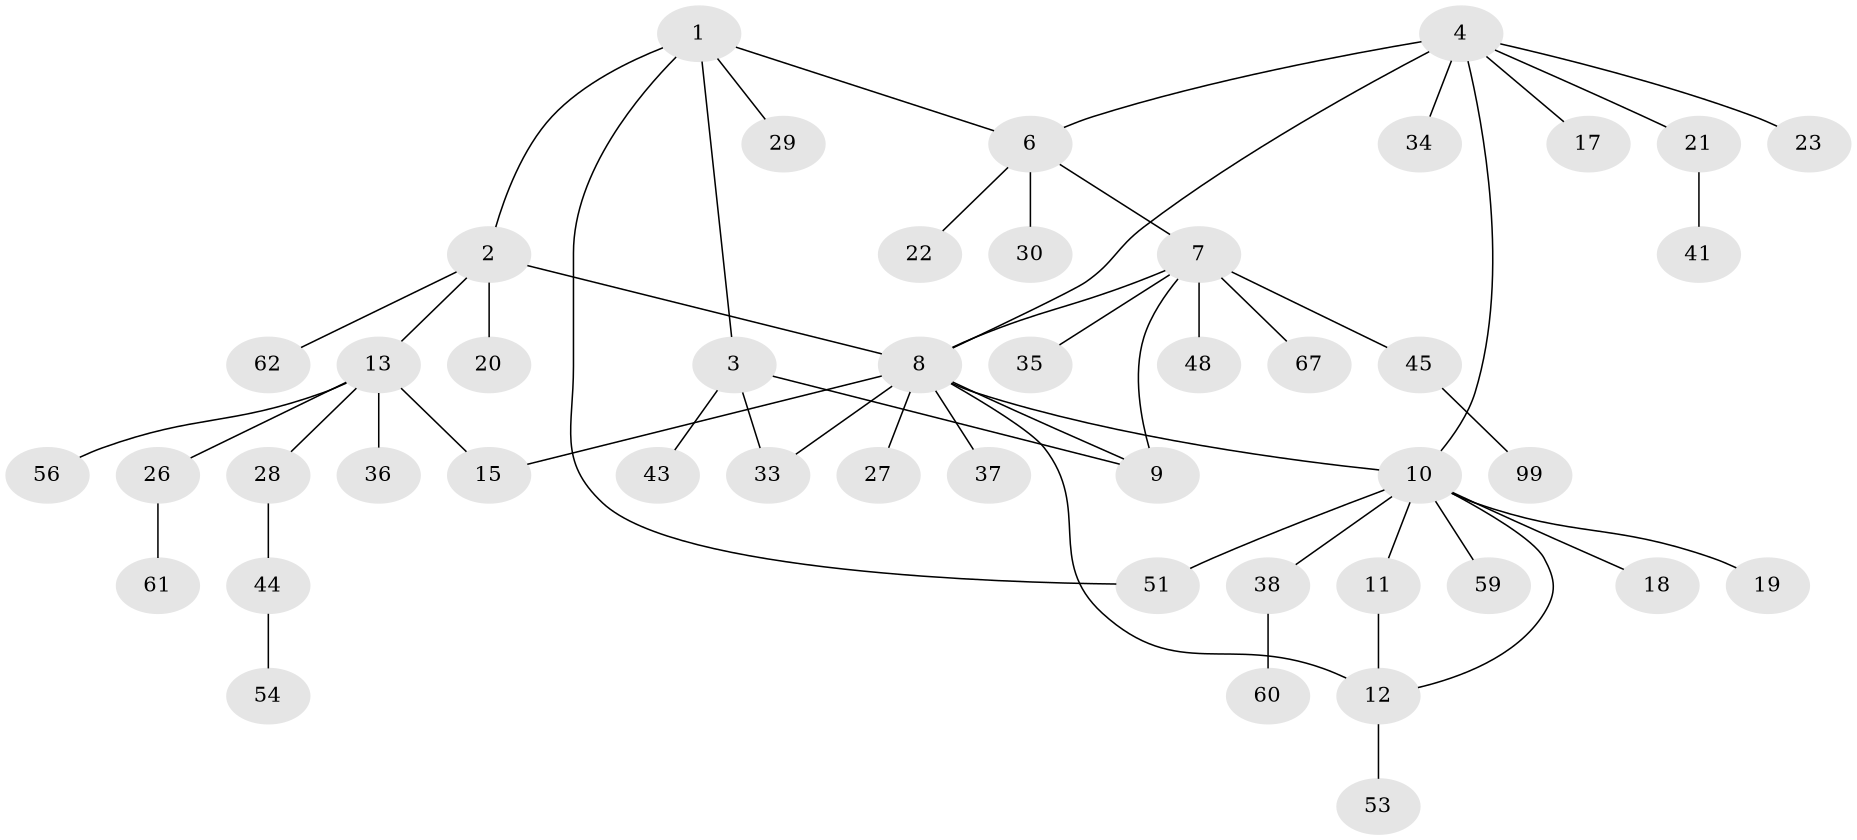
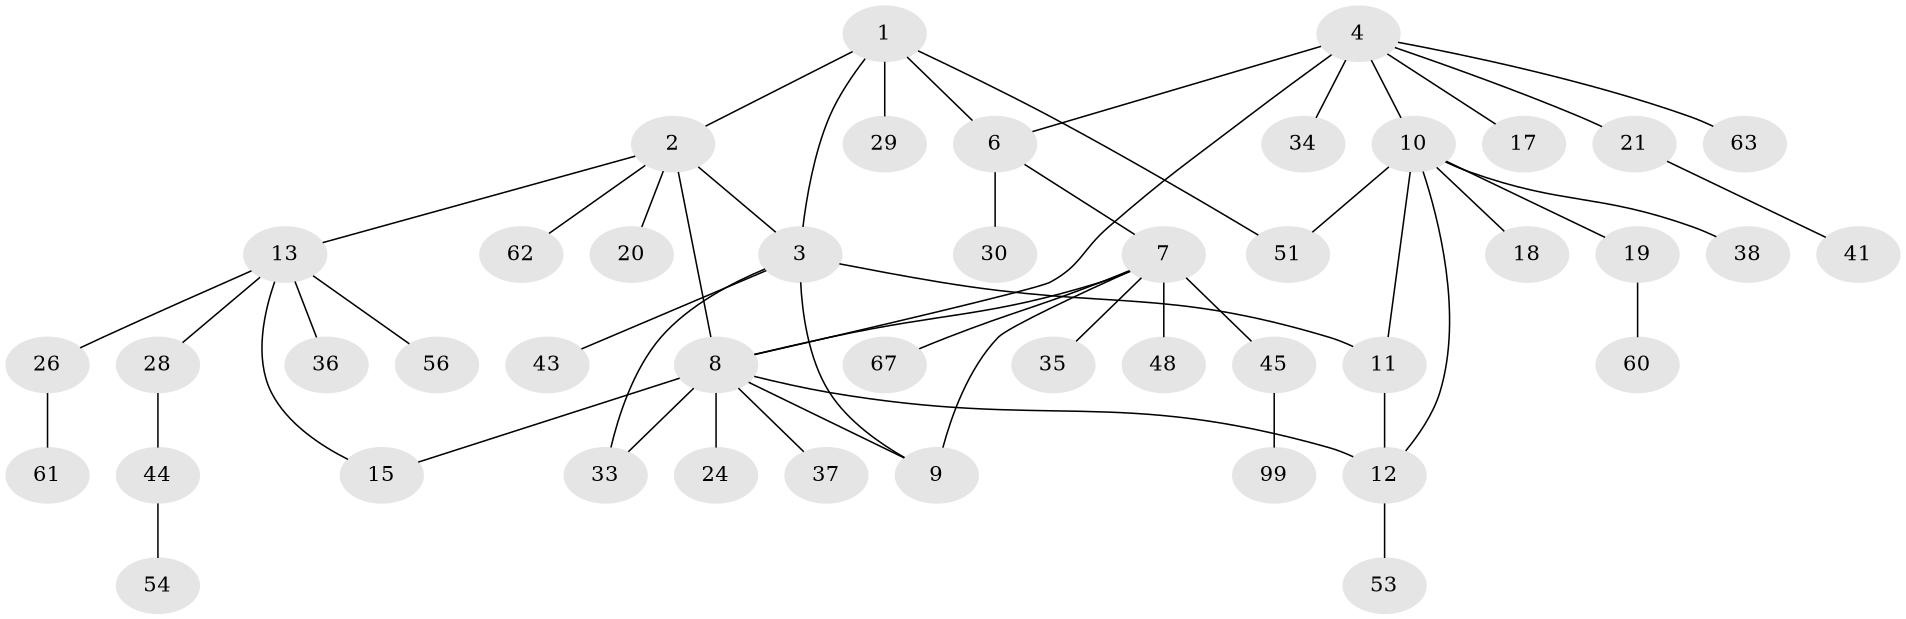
node "23": label "23" -> "63"
edge "2" -- "3": added
node "22": removed
edge "3" -- "11": added
edge "8" -- "10": removed
node "27": label "27" -> "24"
node "59": removed
edge "38" -- "60": now "19" -- "60"
